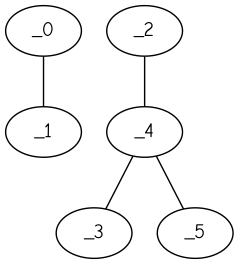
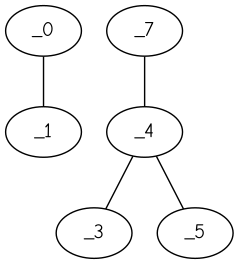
node "_2": label "_2" -> "_7"
